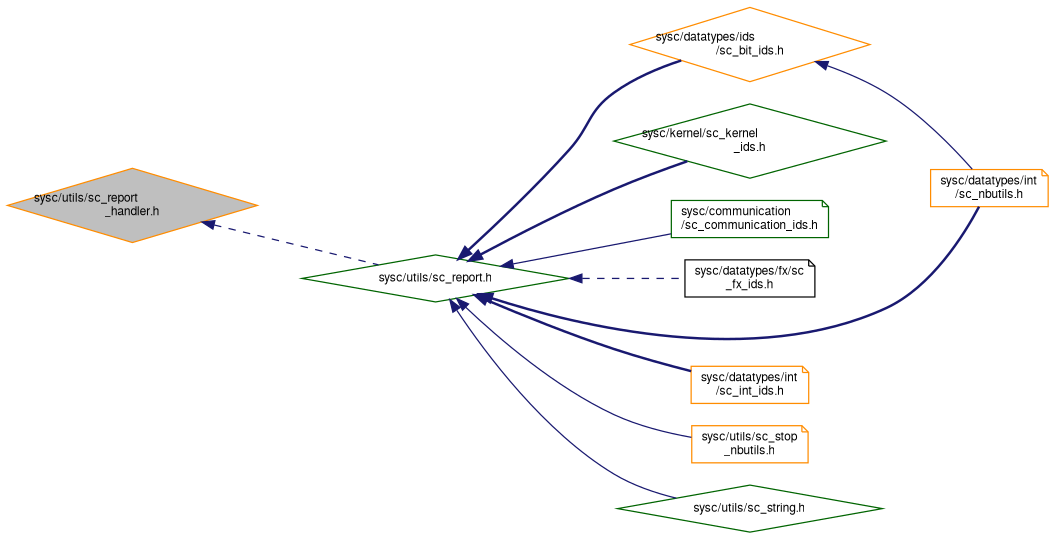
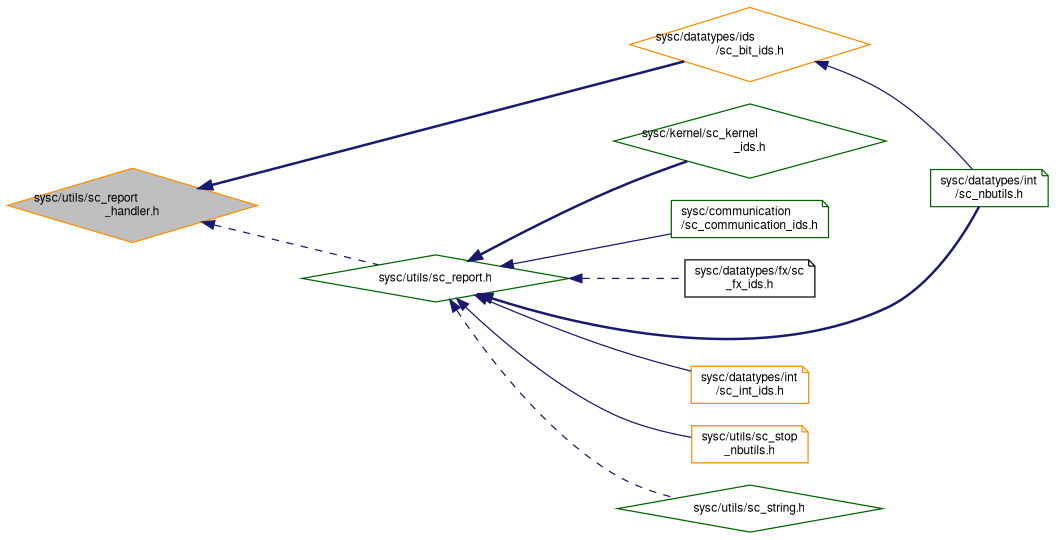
edge "sysc/datatypes/ids /sc_bit_ids.h" -> "sysc/utils/sc_report.h": now "sysc/datatypes/ids /sc_bit_ids.h" -> "sysc/utils/sc_report _handler.h"
node "sysc/datatypes/int /sc_nbutils.h": color darkorange -> darkgreen
edge "sysc/datatypes/int /sc_int_ids.h" -> "sysc/utils/sc_report.h": style bold -> solid
edge "sysc/utils/sc_string.h" -> "sysc/utils/sc_report.h": style solid -> dashed
